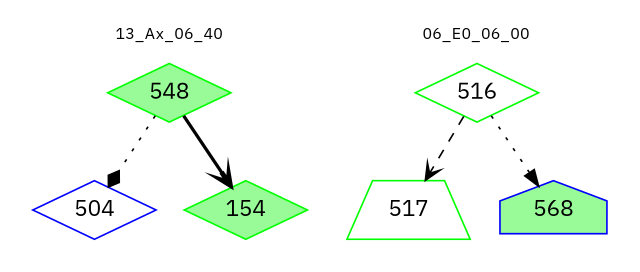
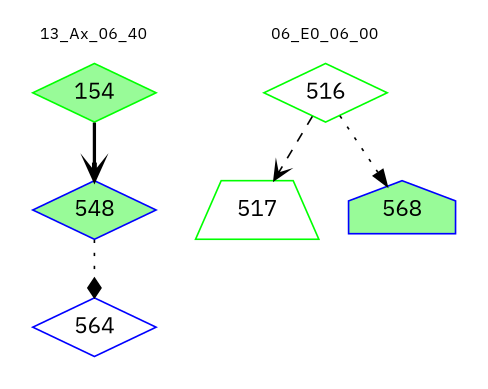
node "548": color green -> blue
edge "548" -> "154": reversed
node "504": label "504" -> "564"
